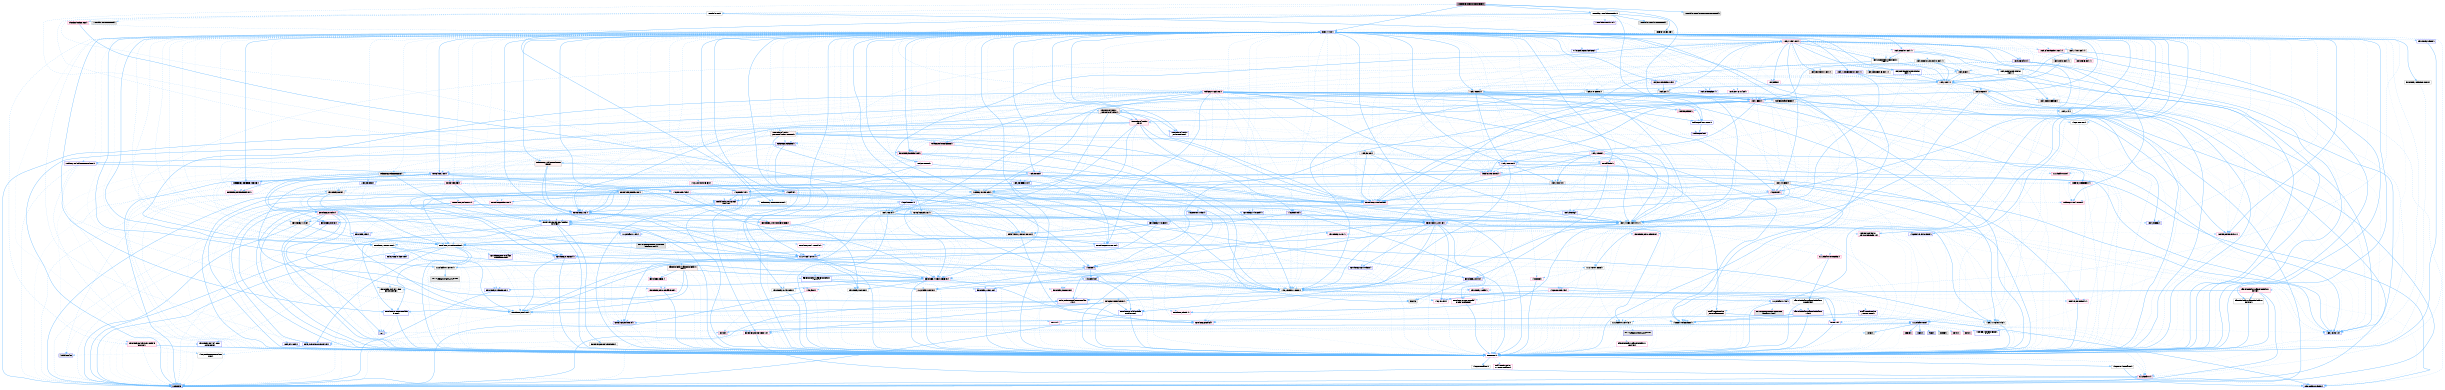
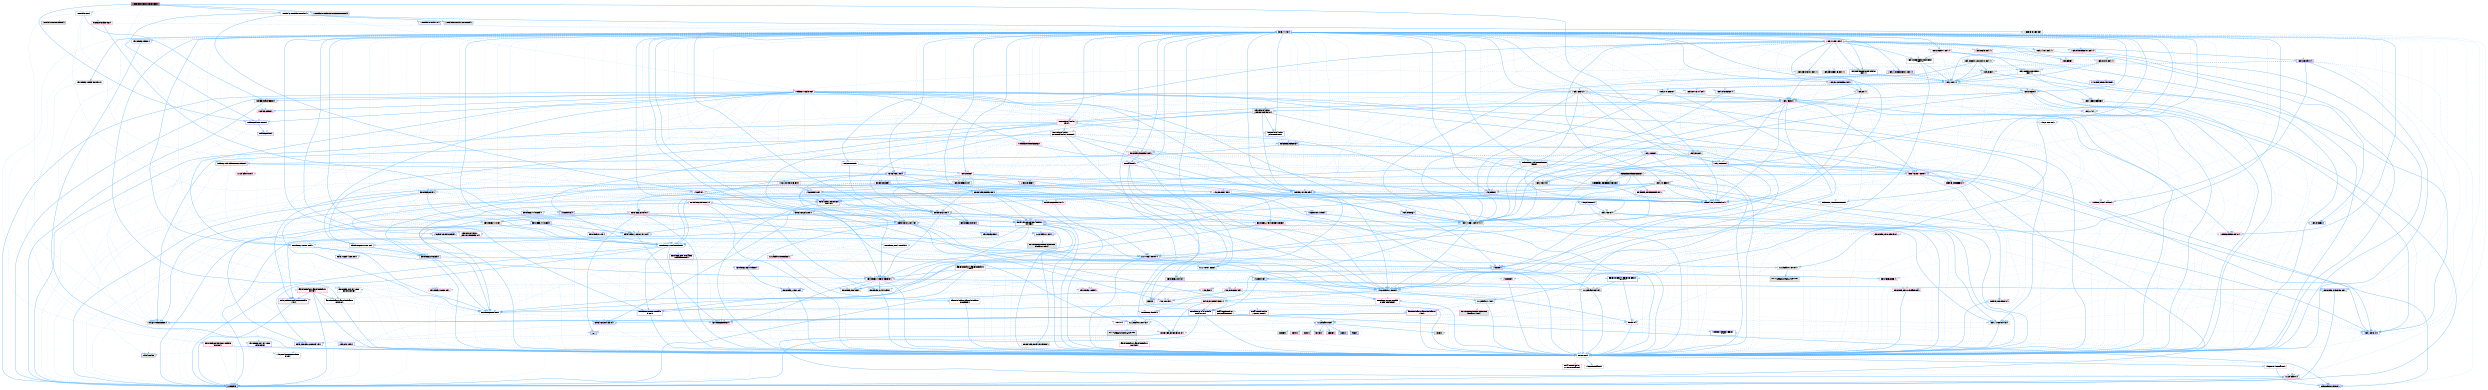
edge "MaterialExpressionParameter.h" -> "CoreMinimal.h": now "MaterialExpressionParameter.h" -> "Math/Box2D.h"
